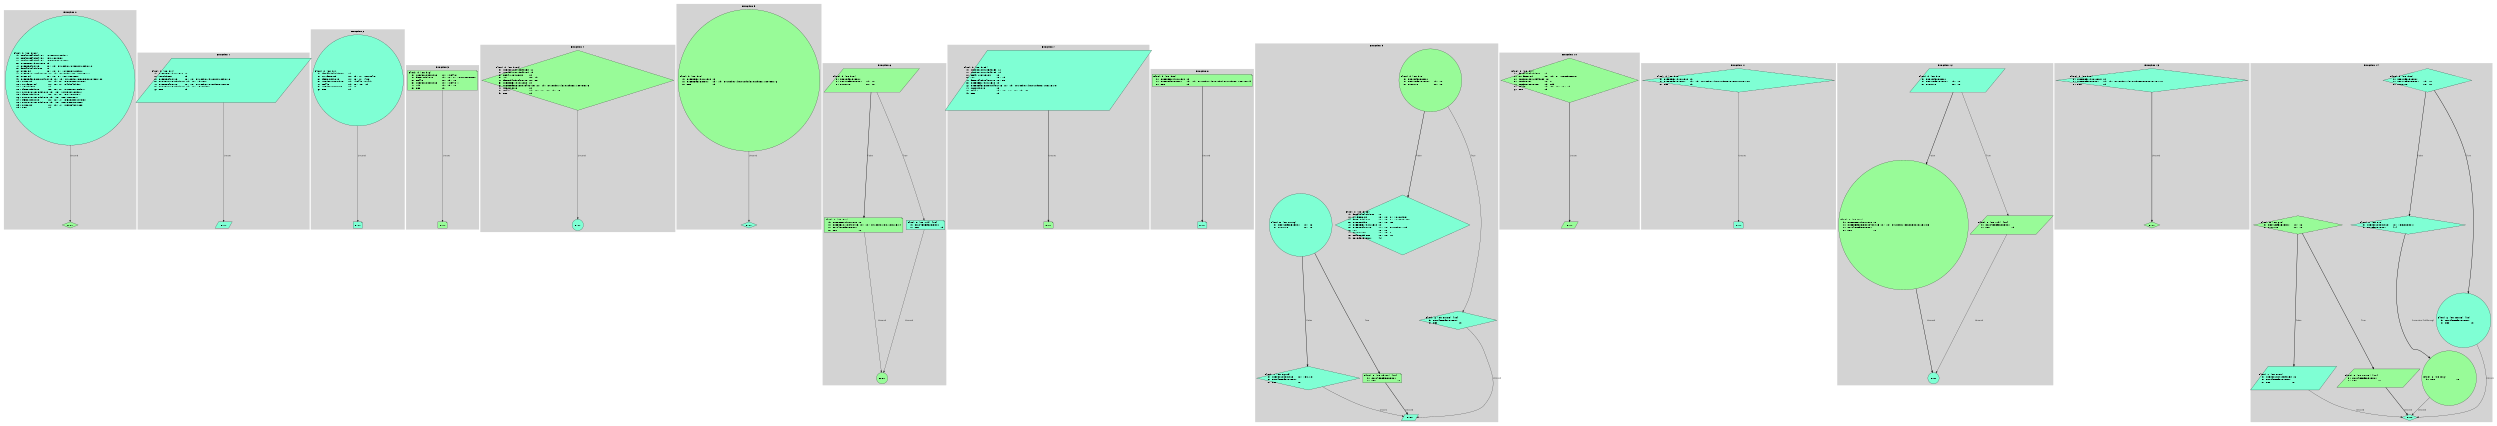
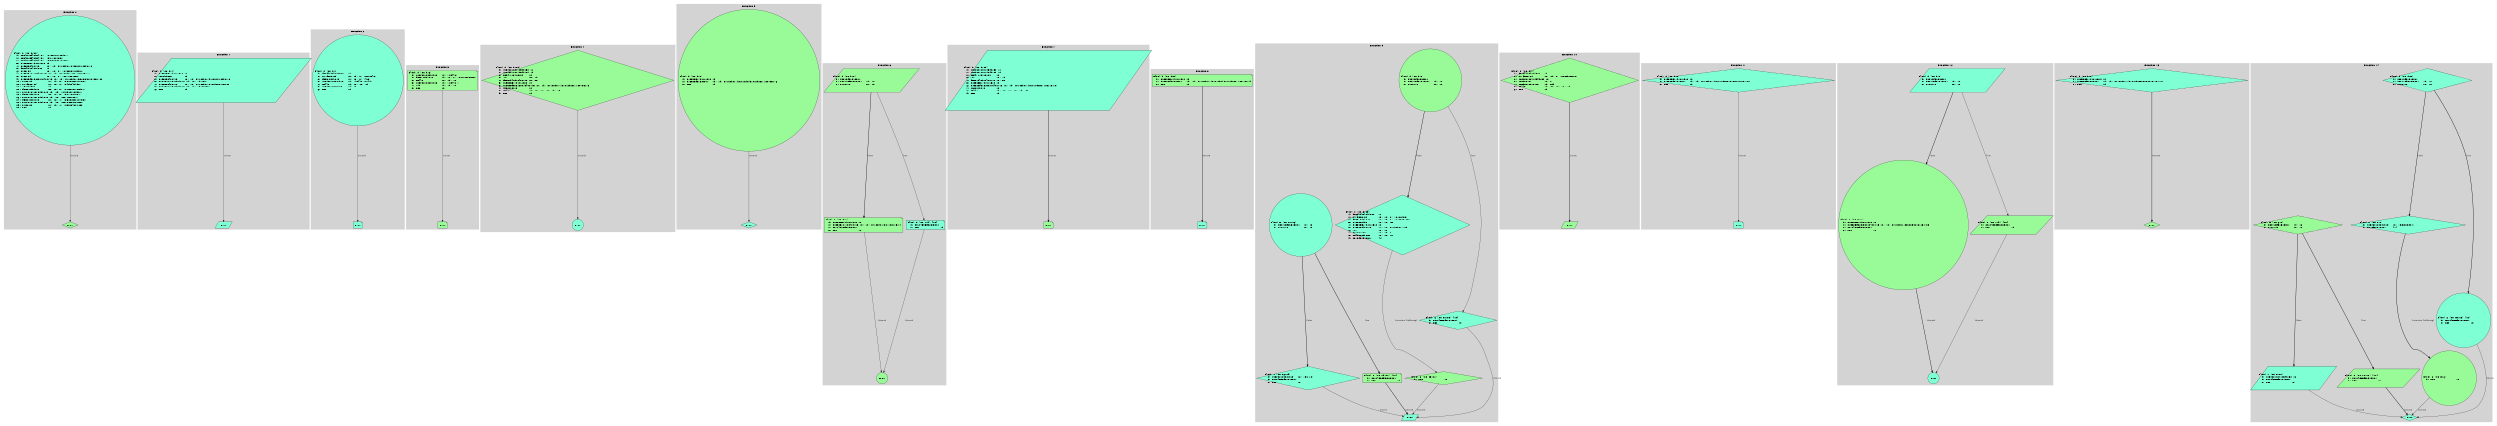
node "Block 2 (PC 13-14) 0: Ret               r1": added
